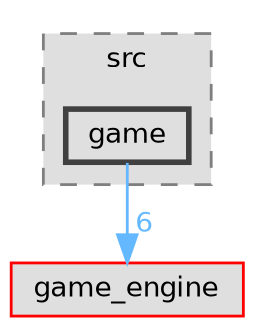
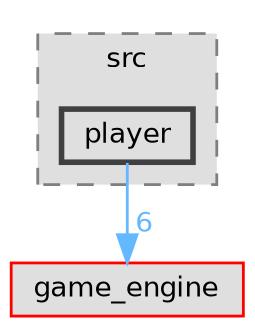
node "game": label "game" -> "player"
